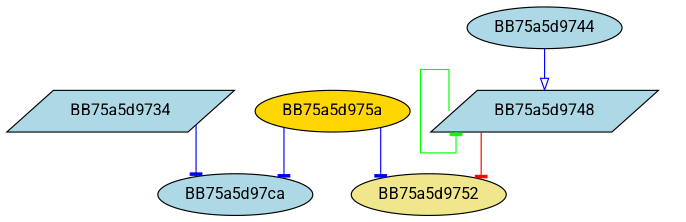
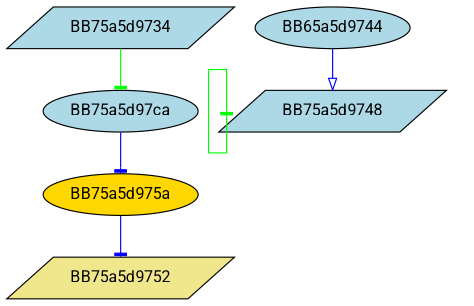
node "BB75a5d9744": label "BB75a5d9744" -> "BB65a5d9744"
edge "BB75a5d9734" -> "BB75a5d97ca": color blue -> green
edge "BB75a5d975a" -> "BB75a5d97ca": reversed
edge "BB75a5d9748" -> "BB75a5d9752": removed
node "BB75a5d9752": shape ellipse -> parallelogram
